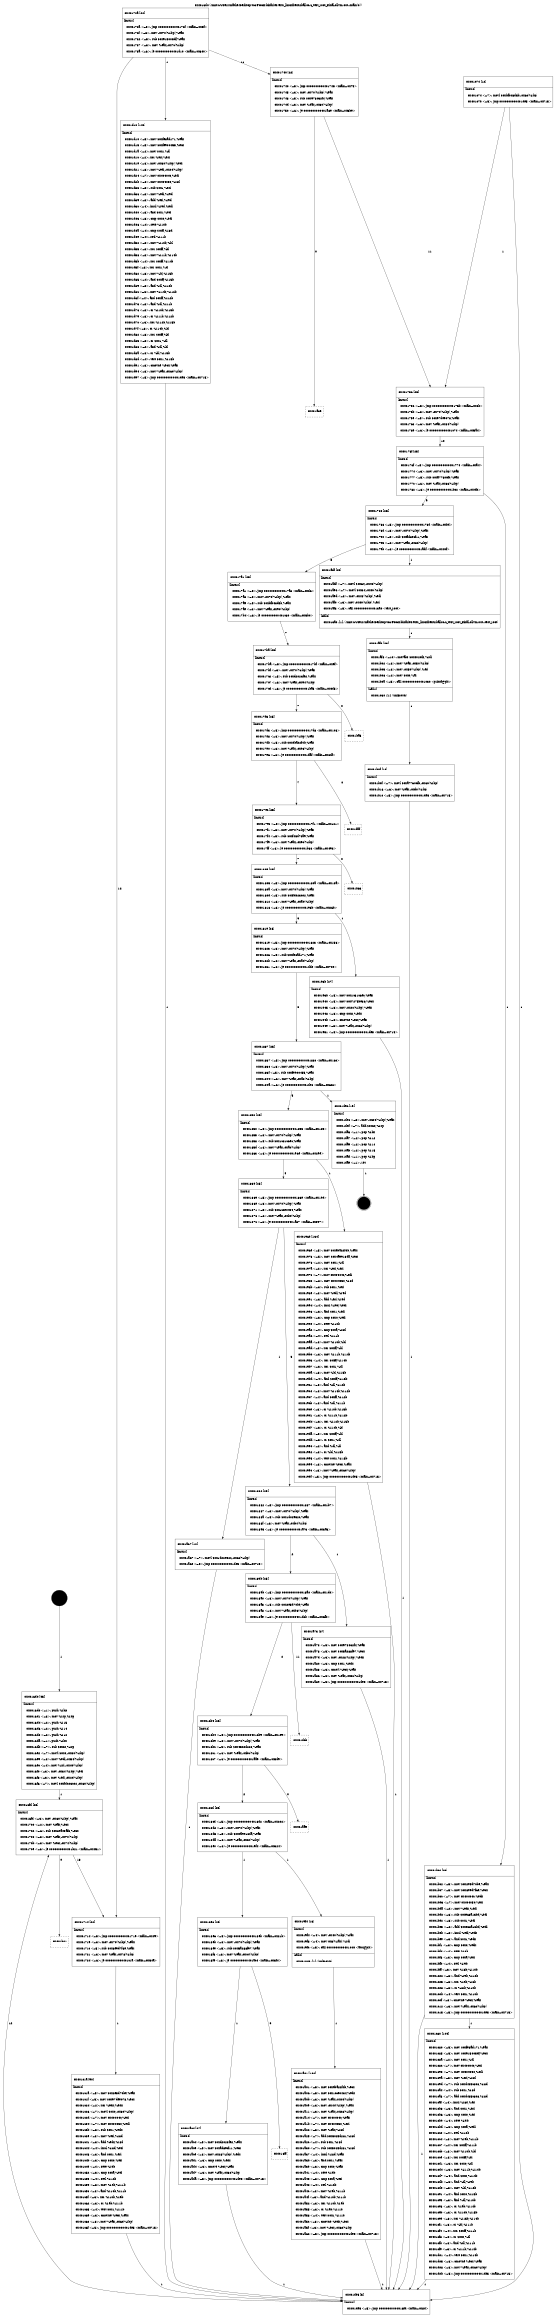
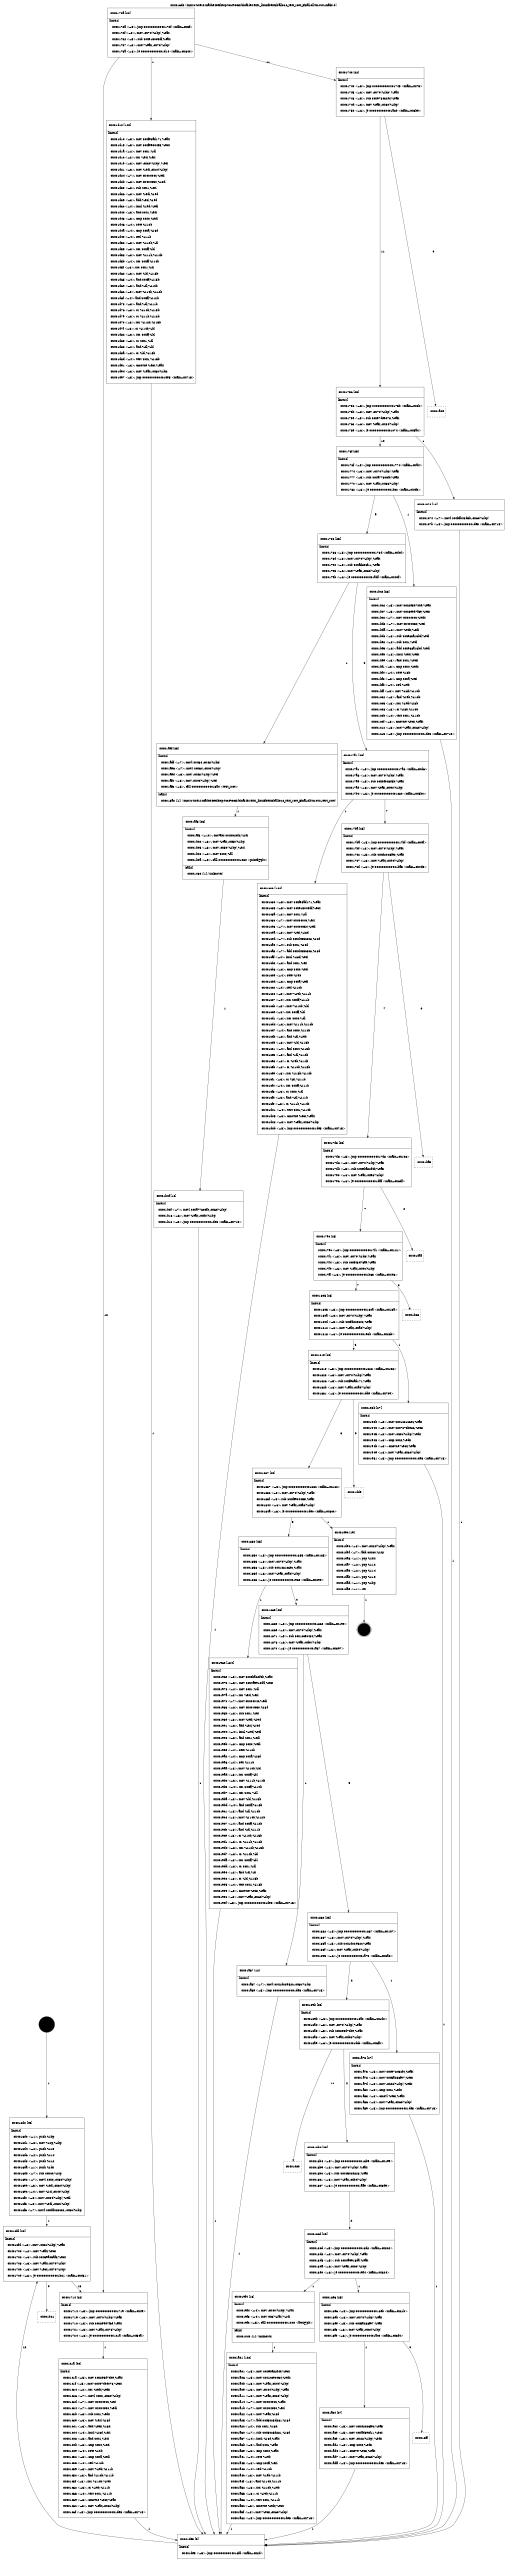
edge "0x401c74 [12]" -> "0x401756 [25]": reversed
node "0x401dde": added
node "0x401aa9": removed
edge "0x401bc2 [88]" -> "0x401c80 [144]": now "0x4017a1 [25]" -> "0x401c80 [144]"
